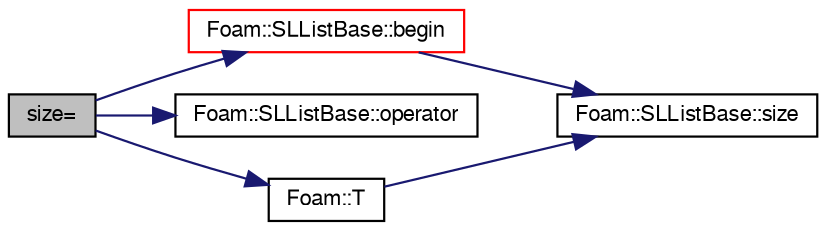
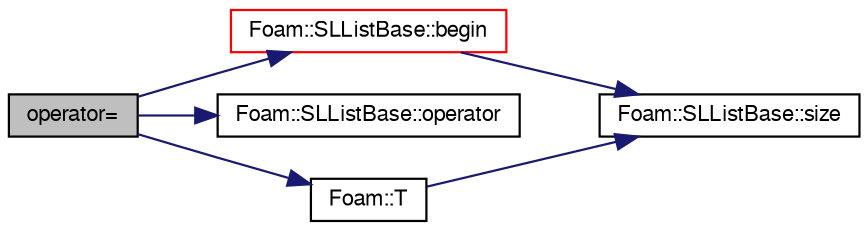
node "size=": label "size=" -> "operator="
